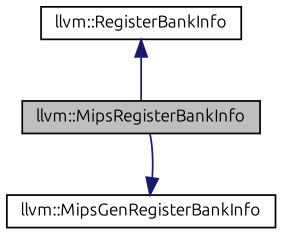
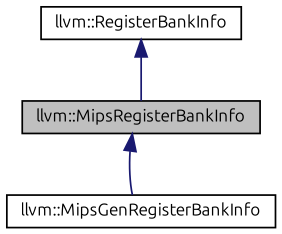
edge "llvm::MipsRegisterBankInfo" -> "llvm::MipsGenRegisterBankInfo": reversed
